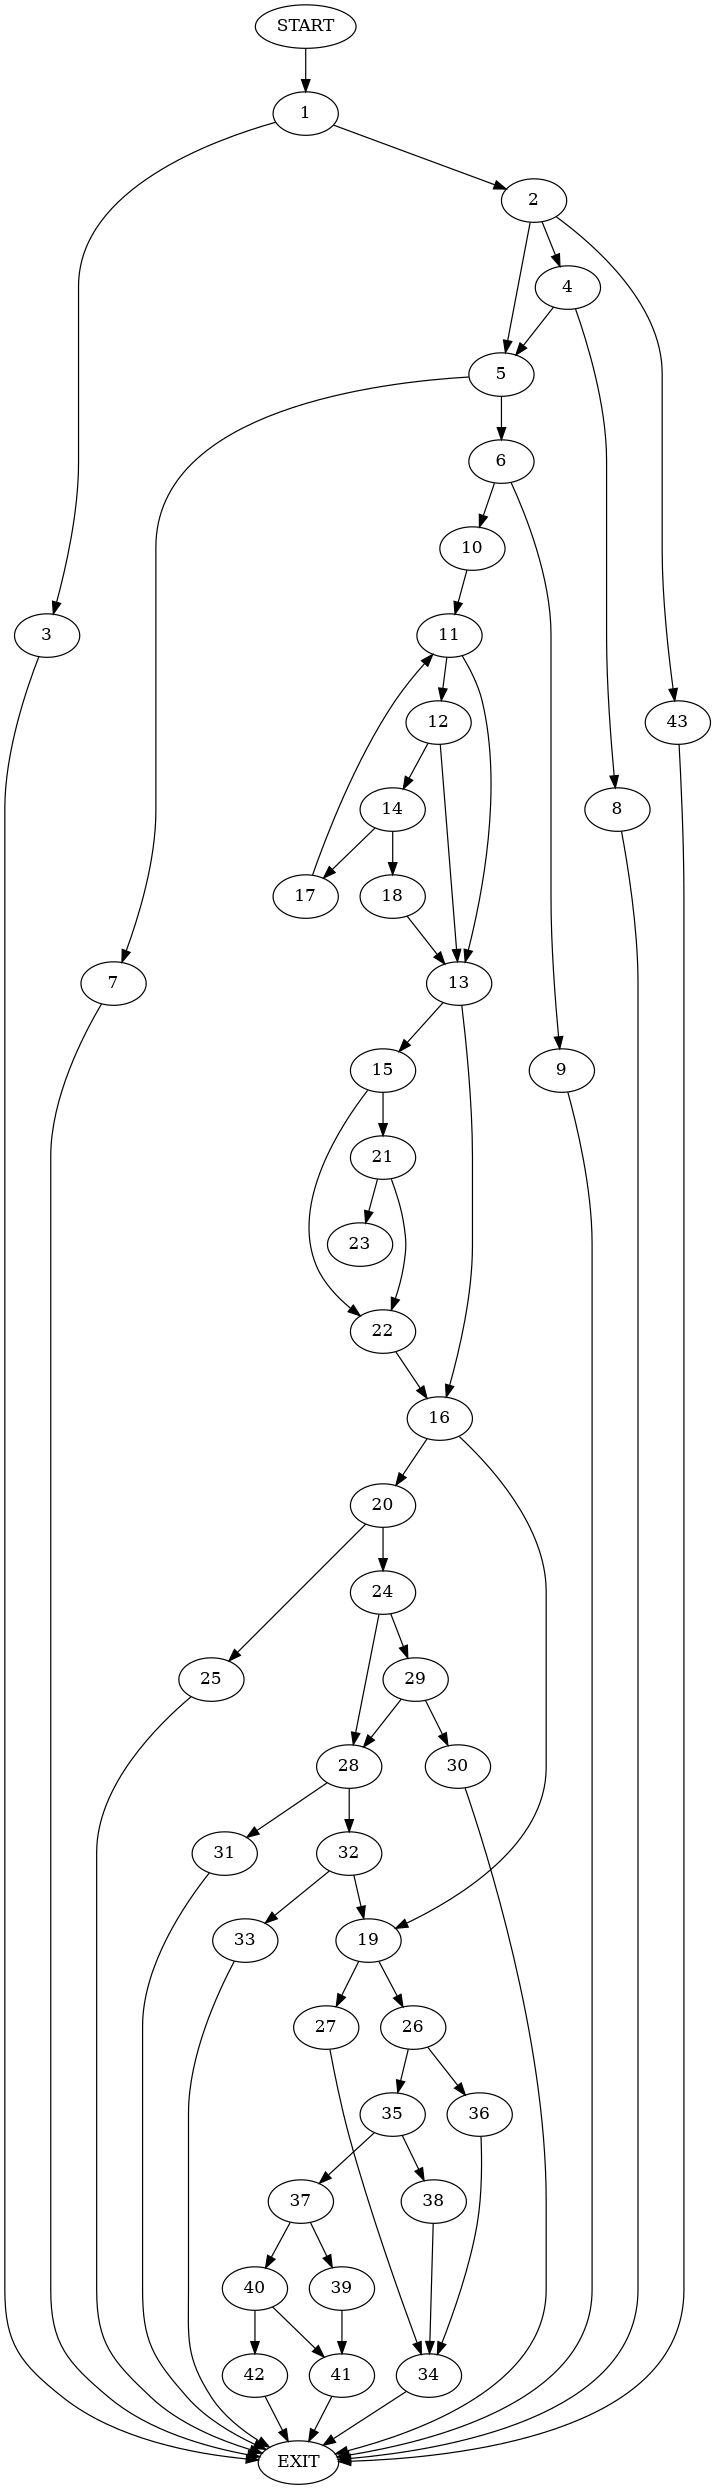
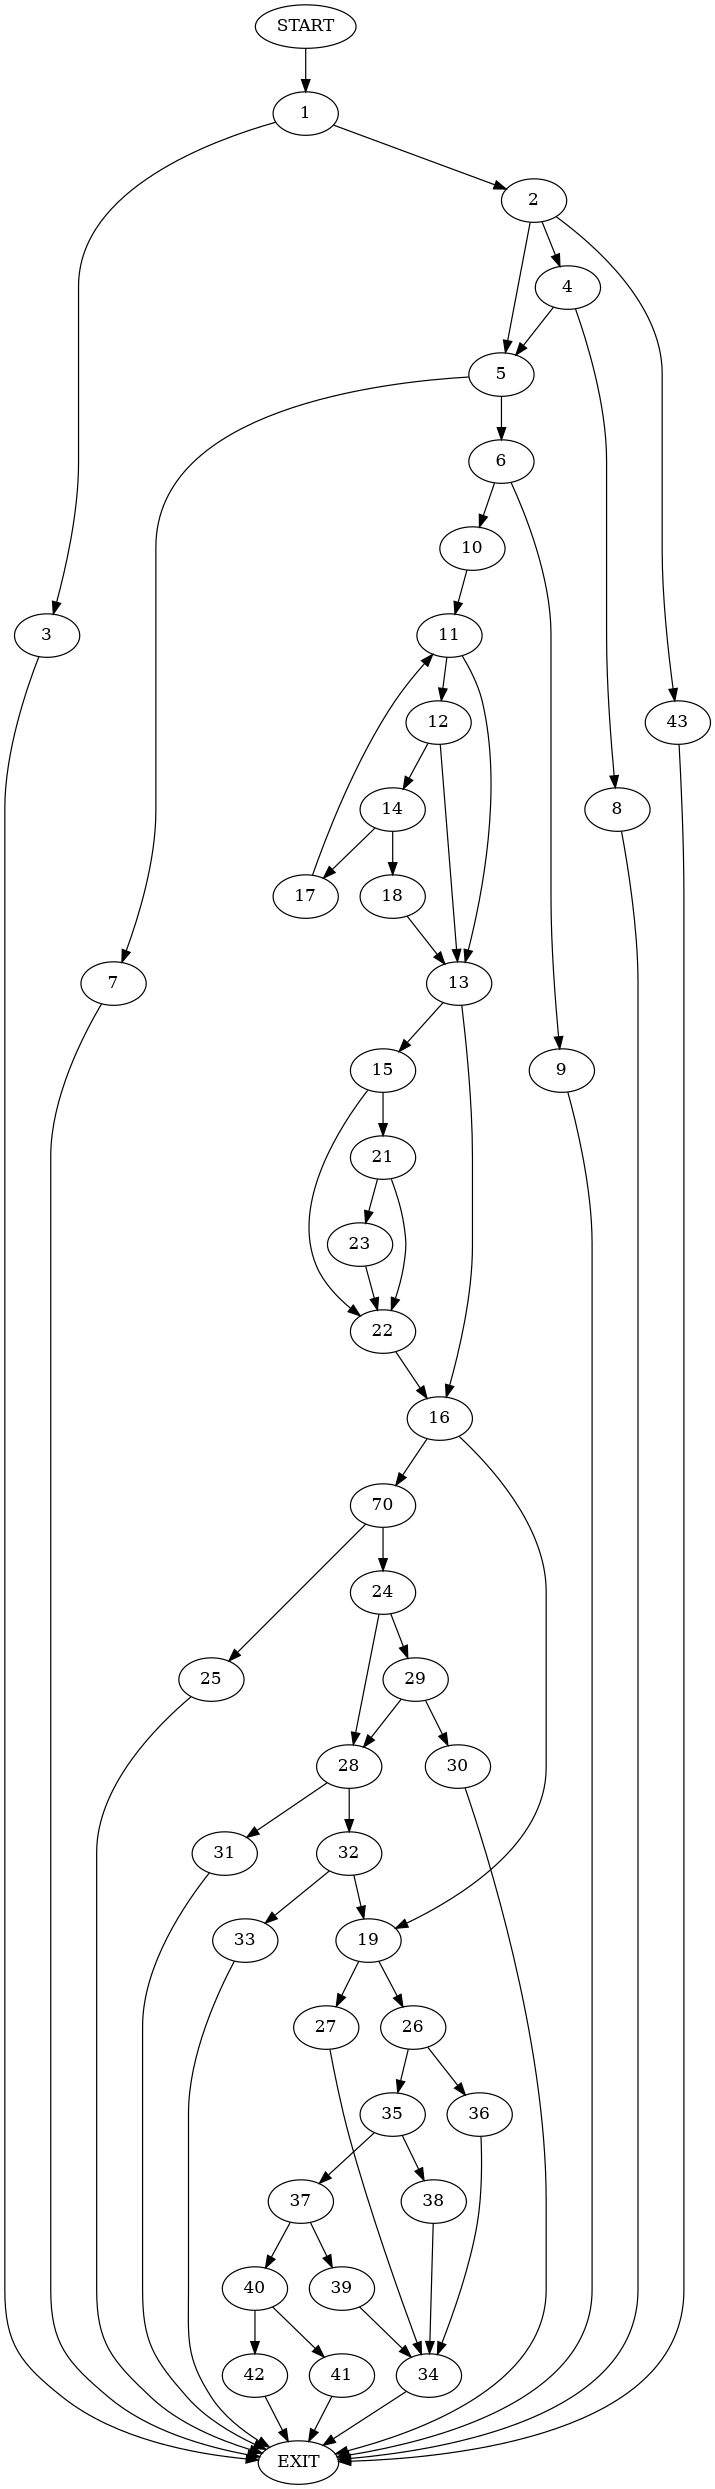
edge "23" -> "22": added
node "20": label "20" -> "70"
edge "39" -> "41": now "39" -> "34"
